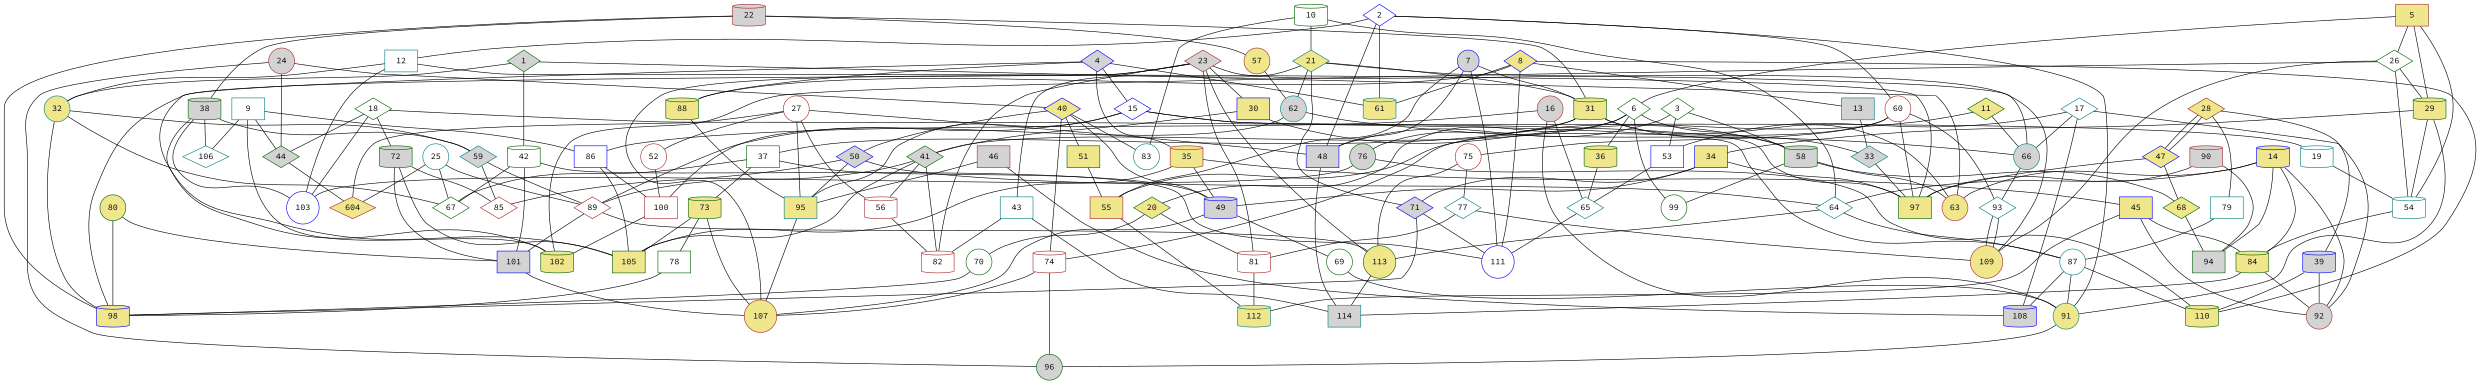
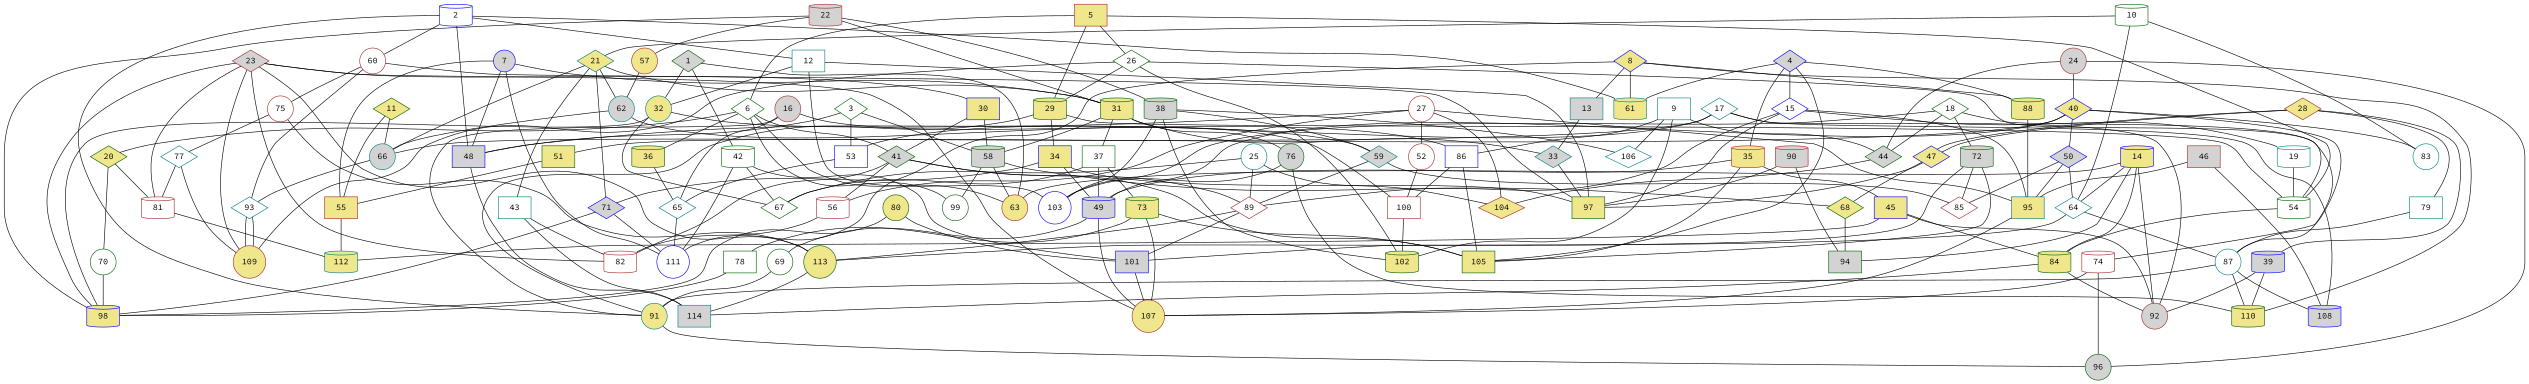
node "2": shape diamond -> cylinder
node "604": label "604" -> "104"
node "54": color teal -> darkgreen
edge "60" -- "74": removed
